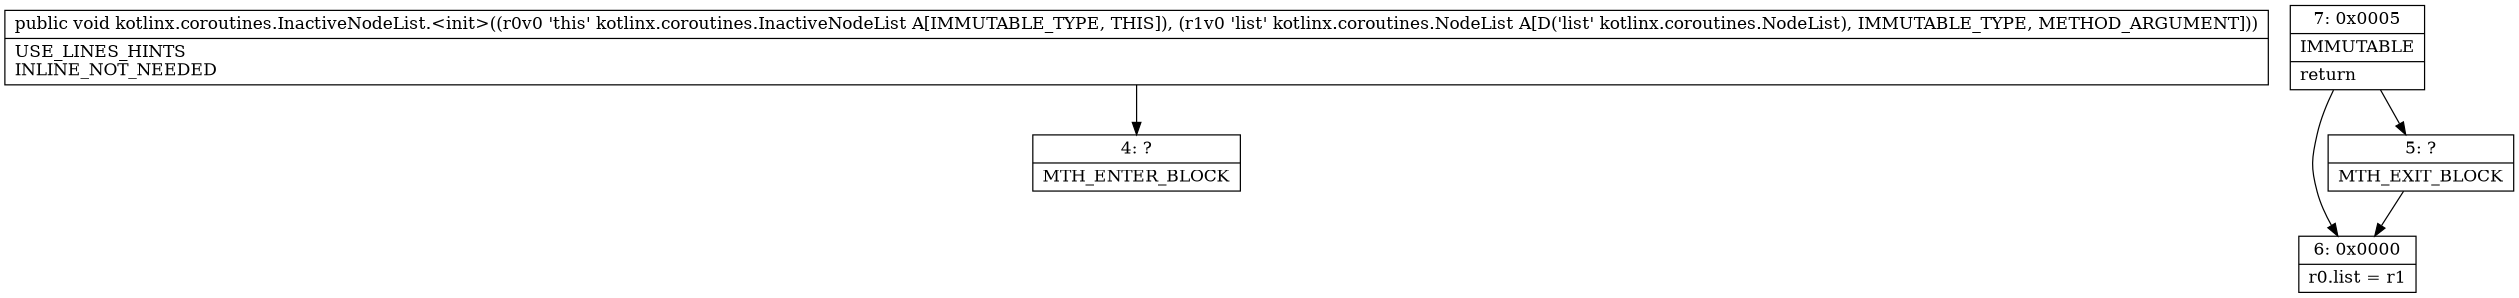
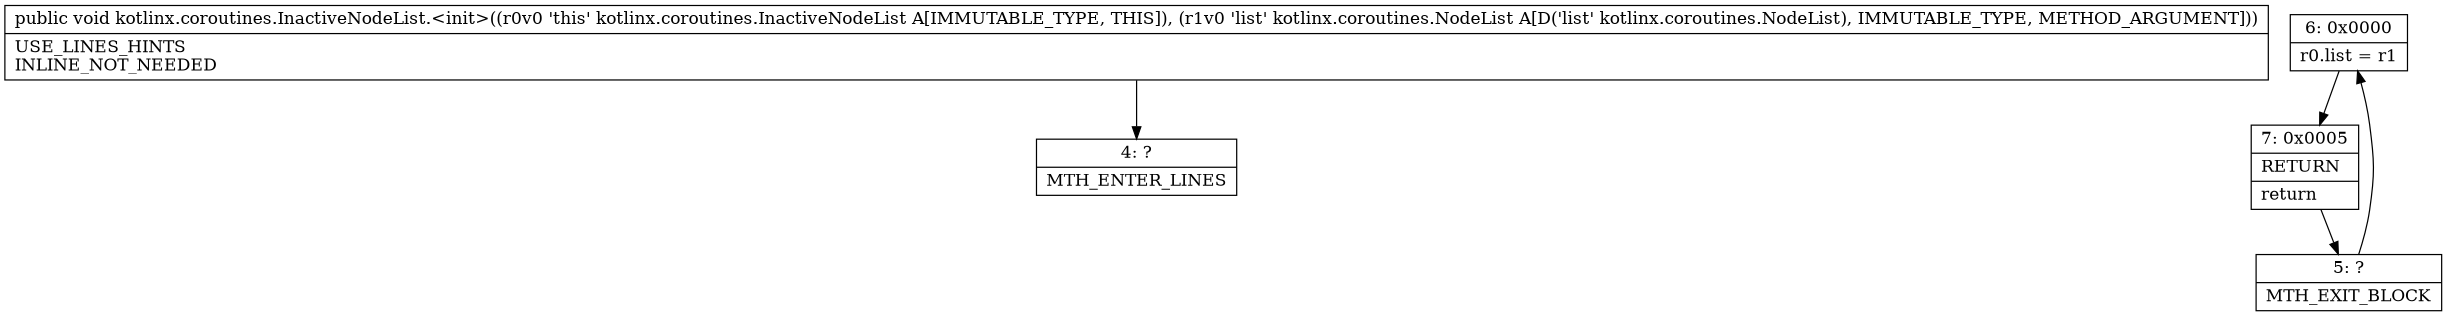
node "7: 0x0005": text "IMMUTABLE" -> "RETURN"
edge "7: 0x0005" -> "6: 0x0000": reversed
node "4: ?": text "MTH_ENTER_BLOCK" -> "MTH_ENTER_LINES"
